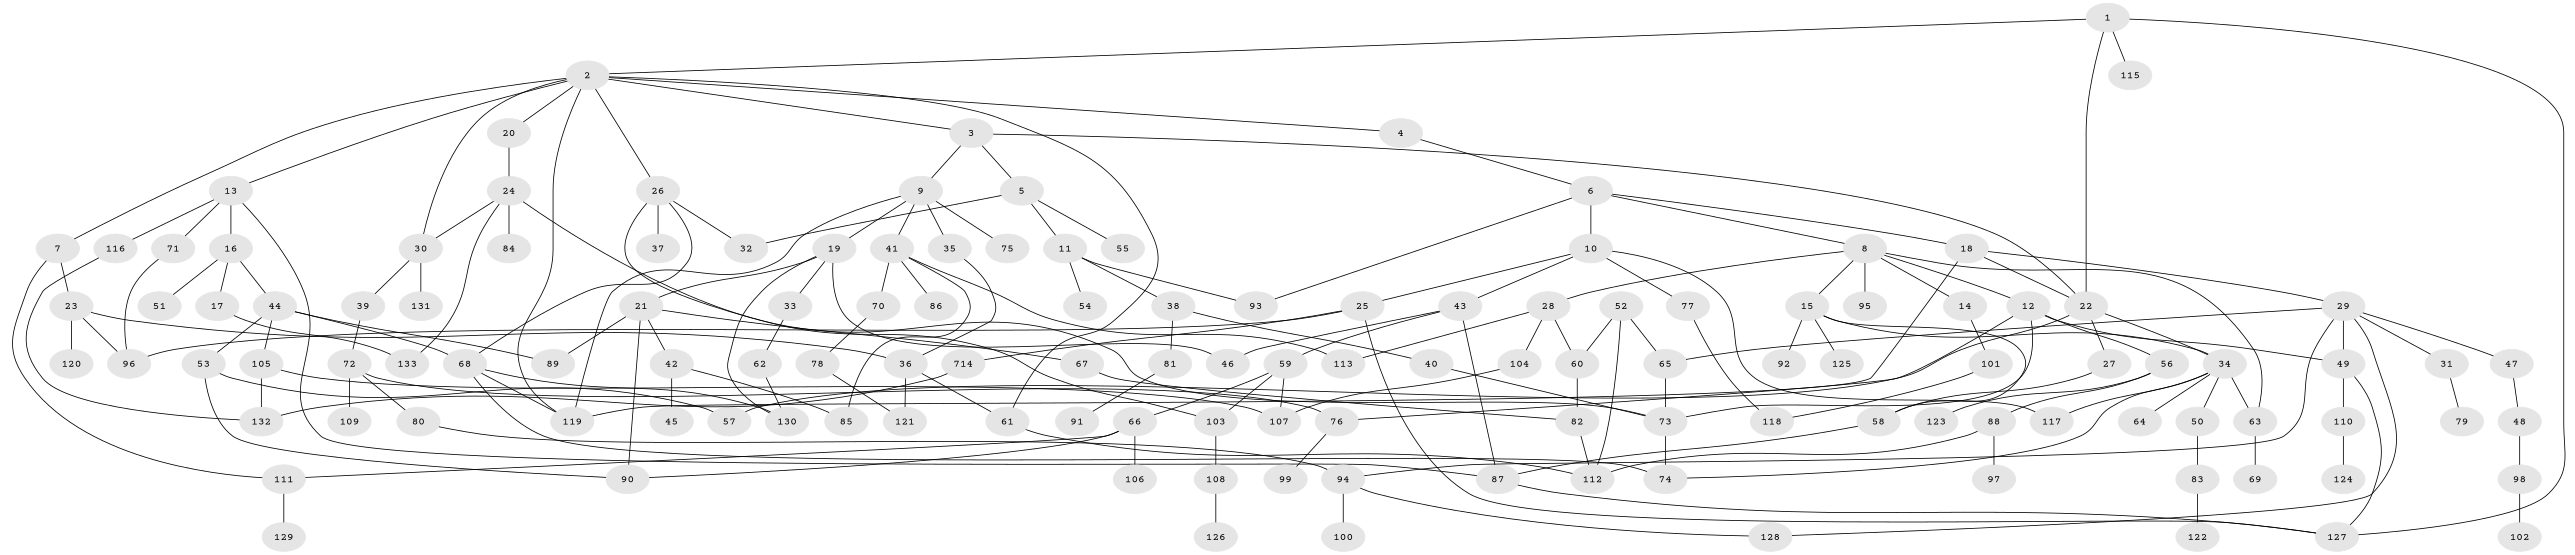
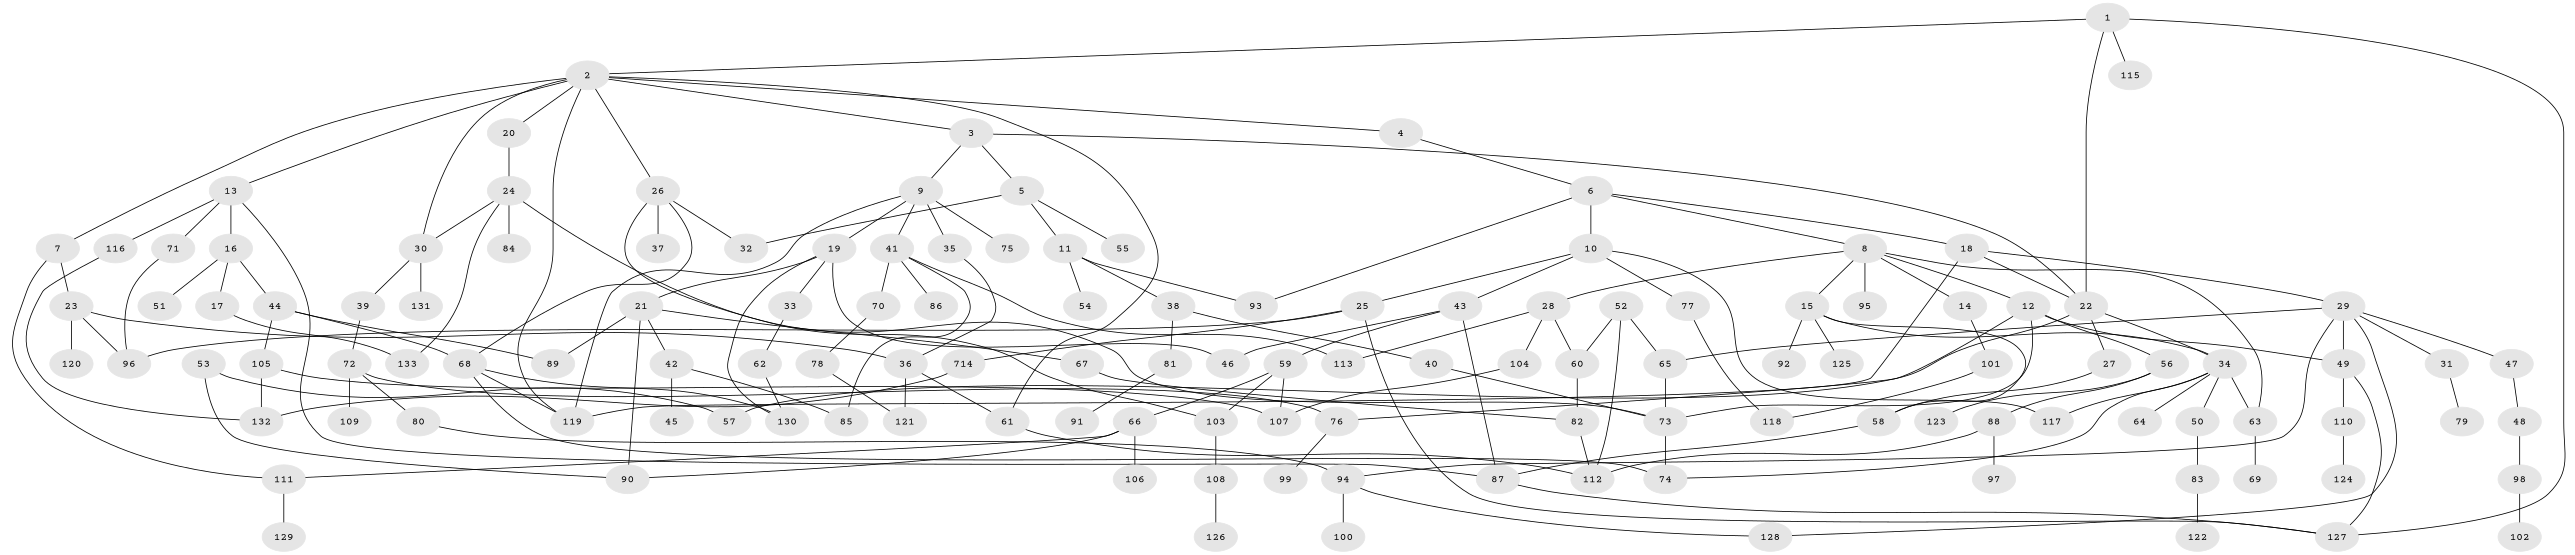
edge "44" -- "53": removed
